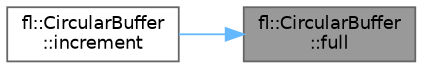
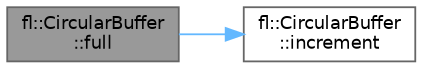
edge "fl::CircularBuffer ::increment" -> "fl::CircularBuffer ::full": reversed
